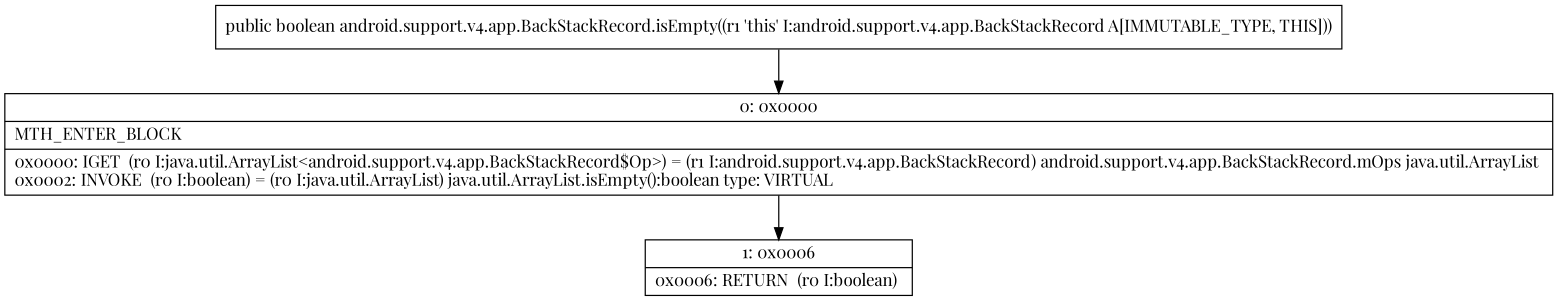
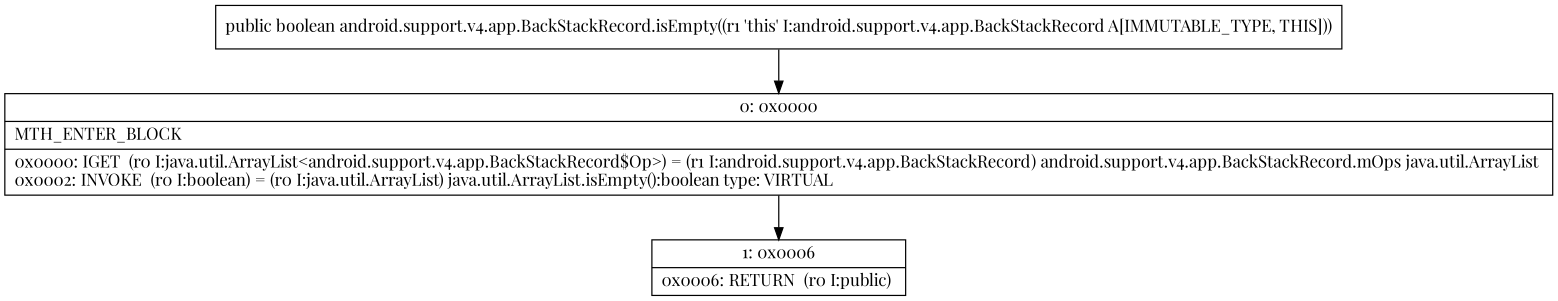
node "1: 0x0006": text "0x0006: RETURN  (r0 I:boolean)" -> "0x0006: RETURN  (r0 I:public)"
